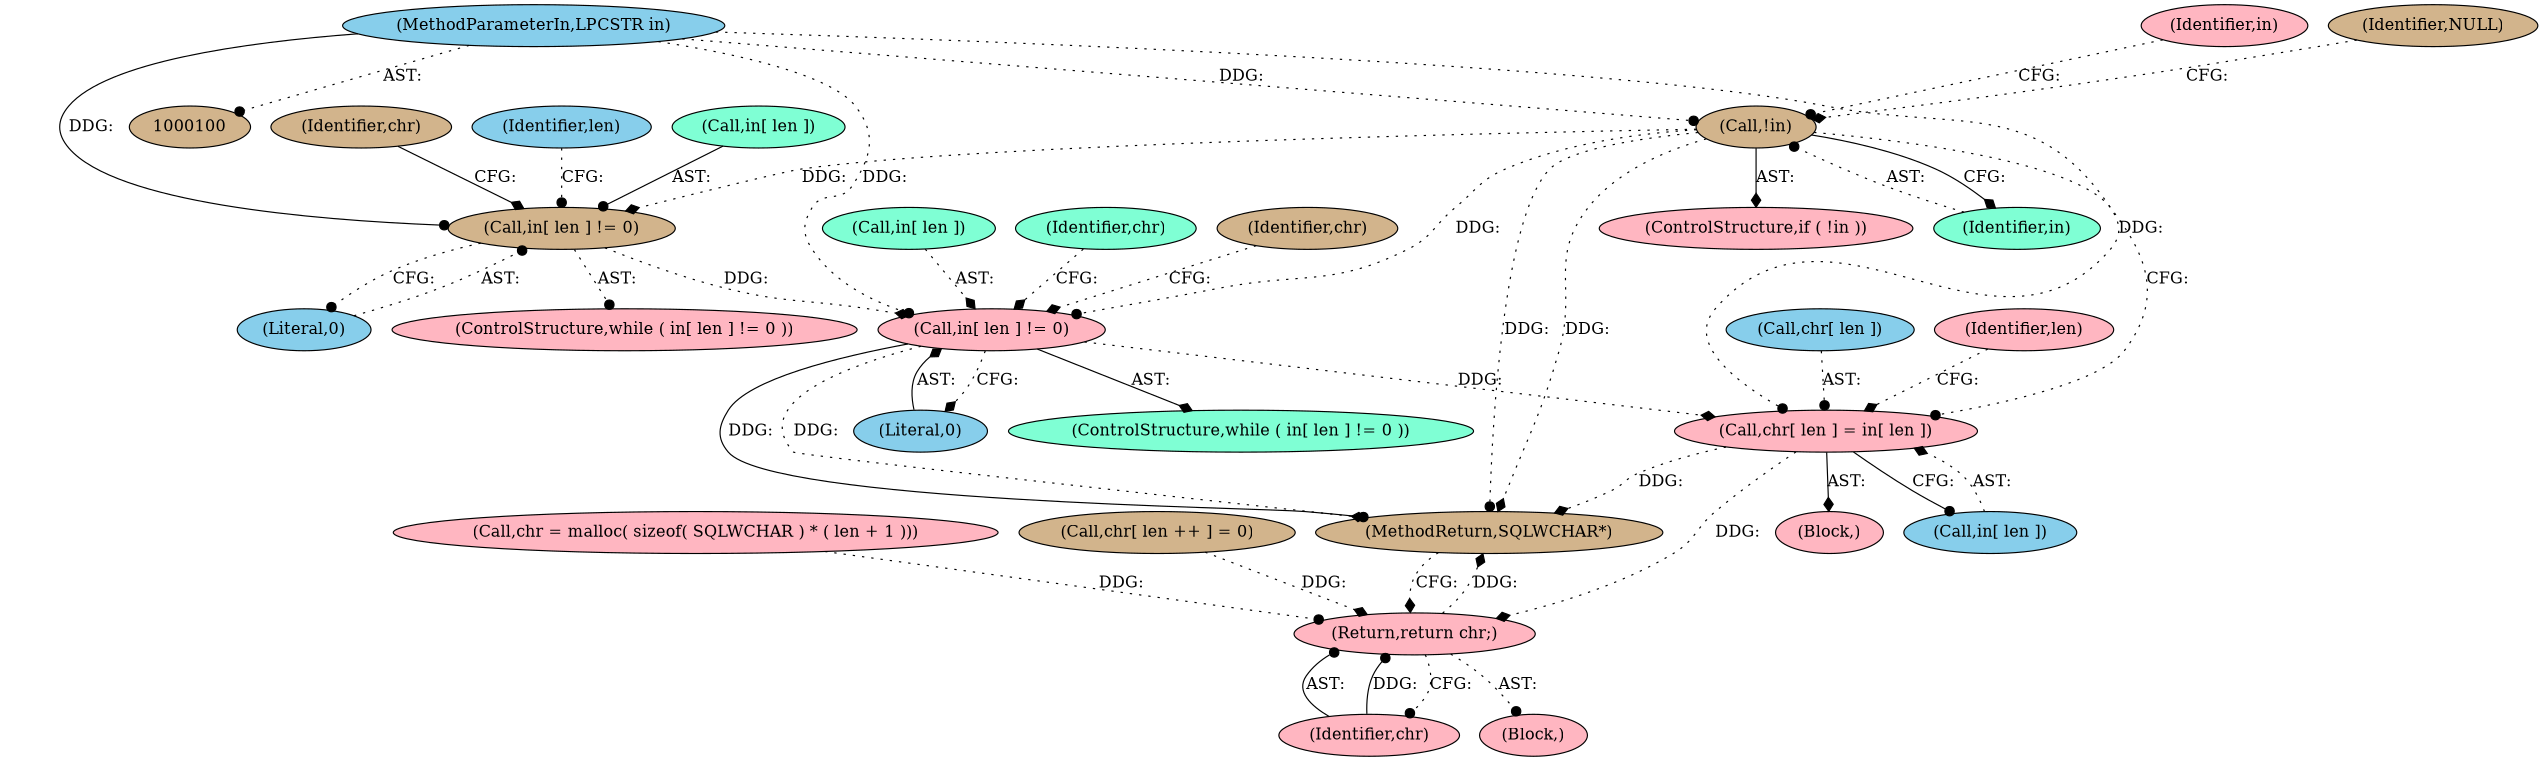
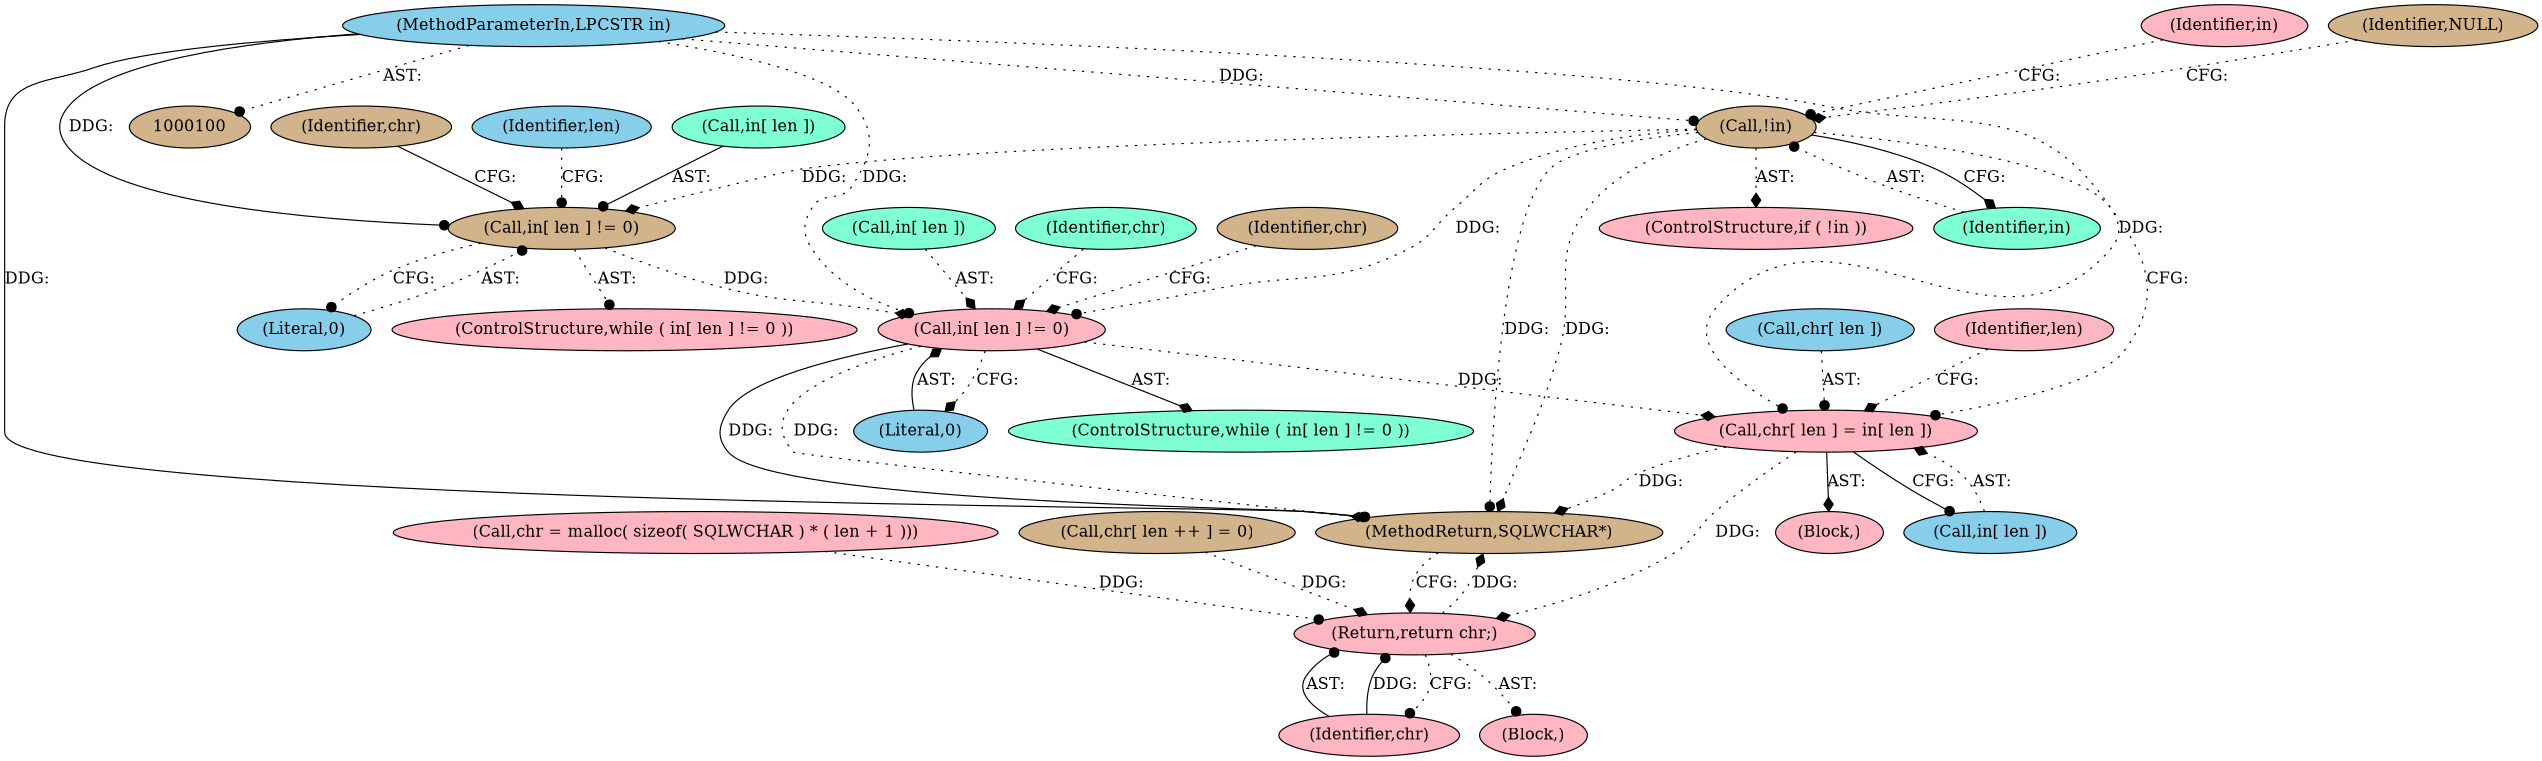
edge "(Call,!in)" -> "(ControlStructure,if ( !in ))": style solid -> dotted
edge "(MethodParameterIn,LPCSTR in)" -> "(MethodReturn,SQLWCHAR*)": added, label "DDG:"
